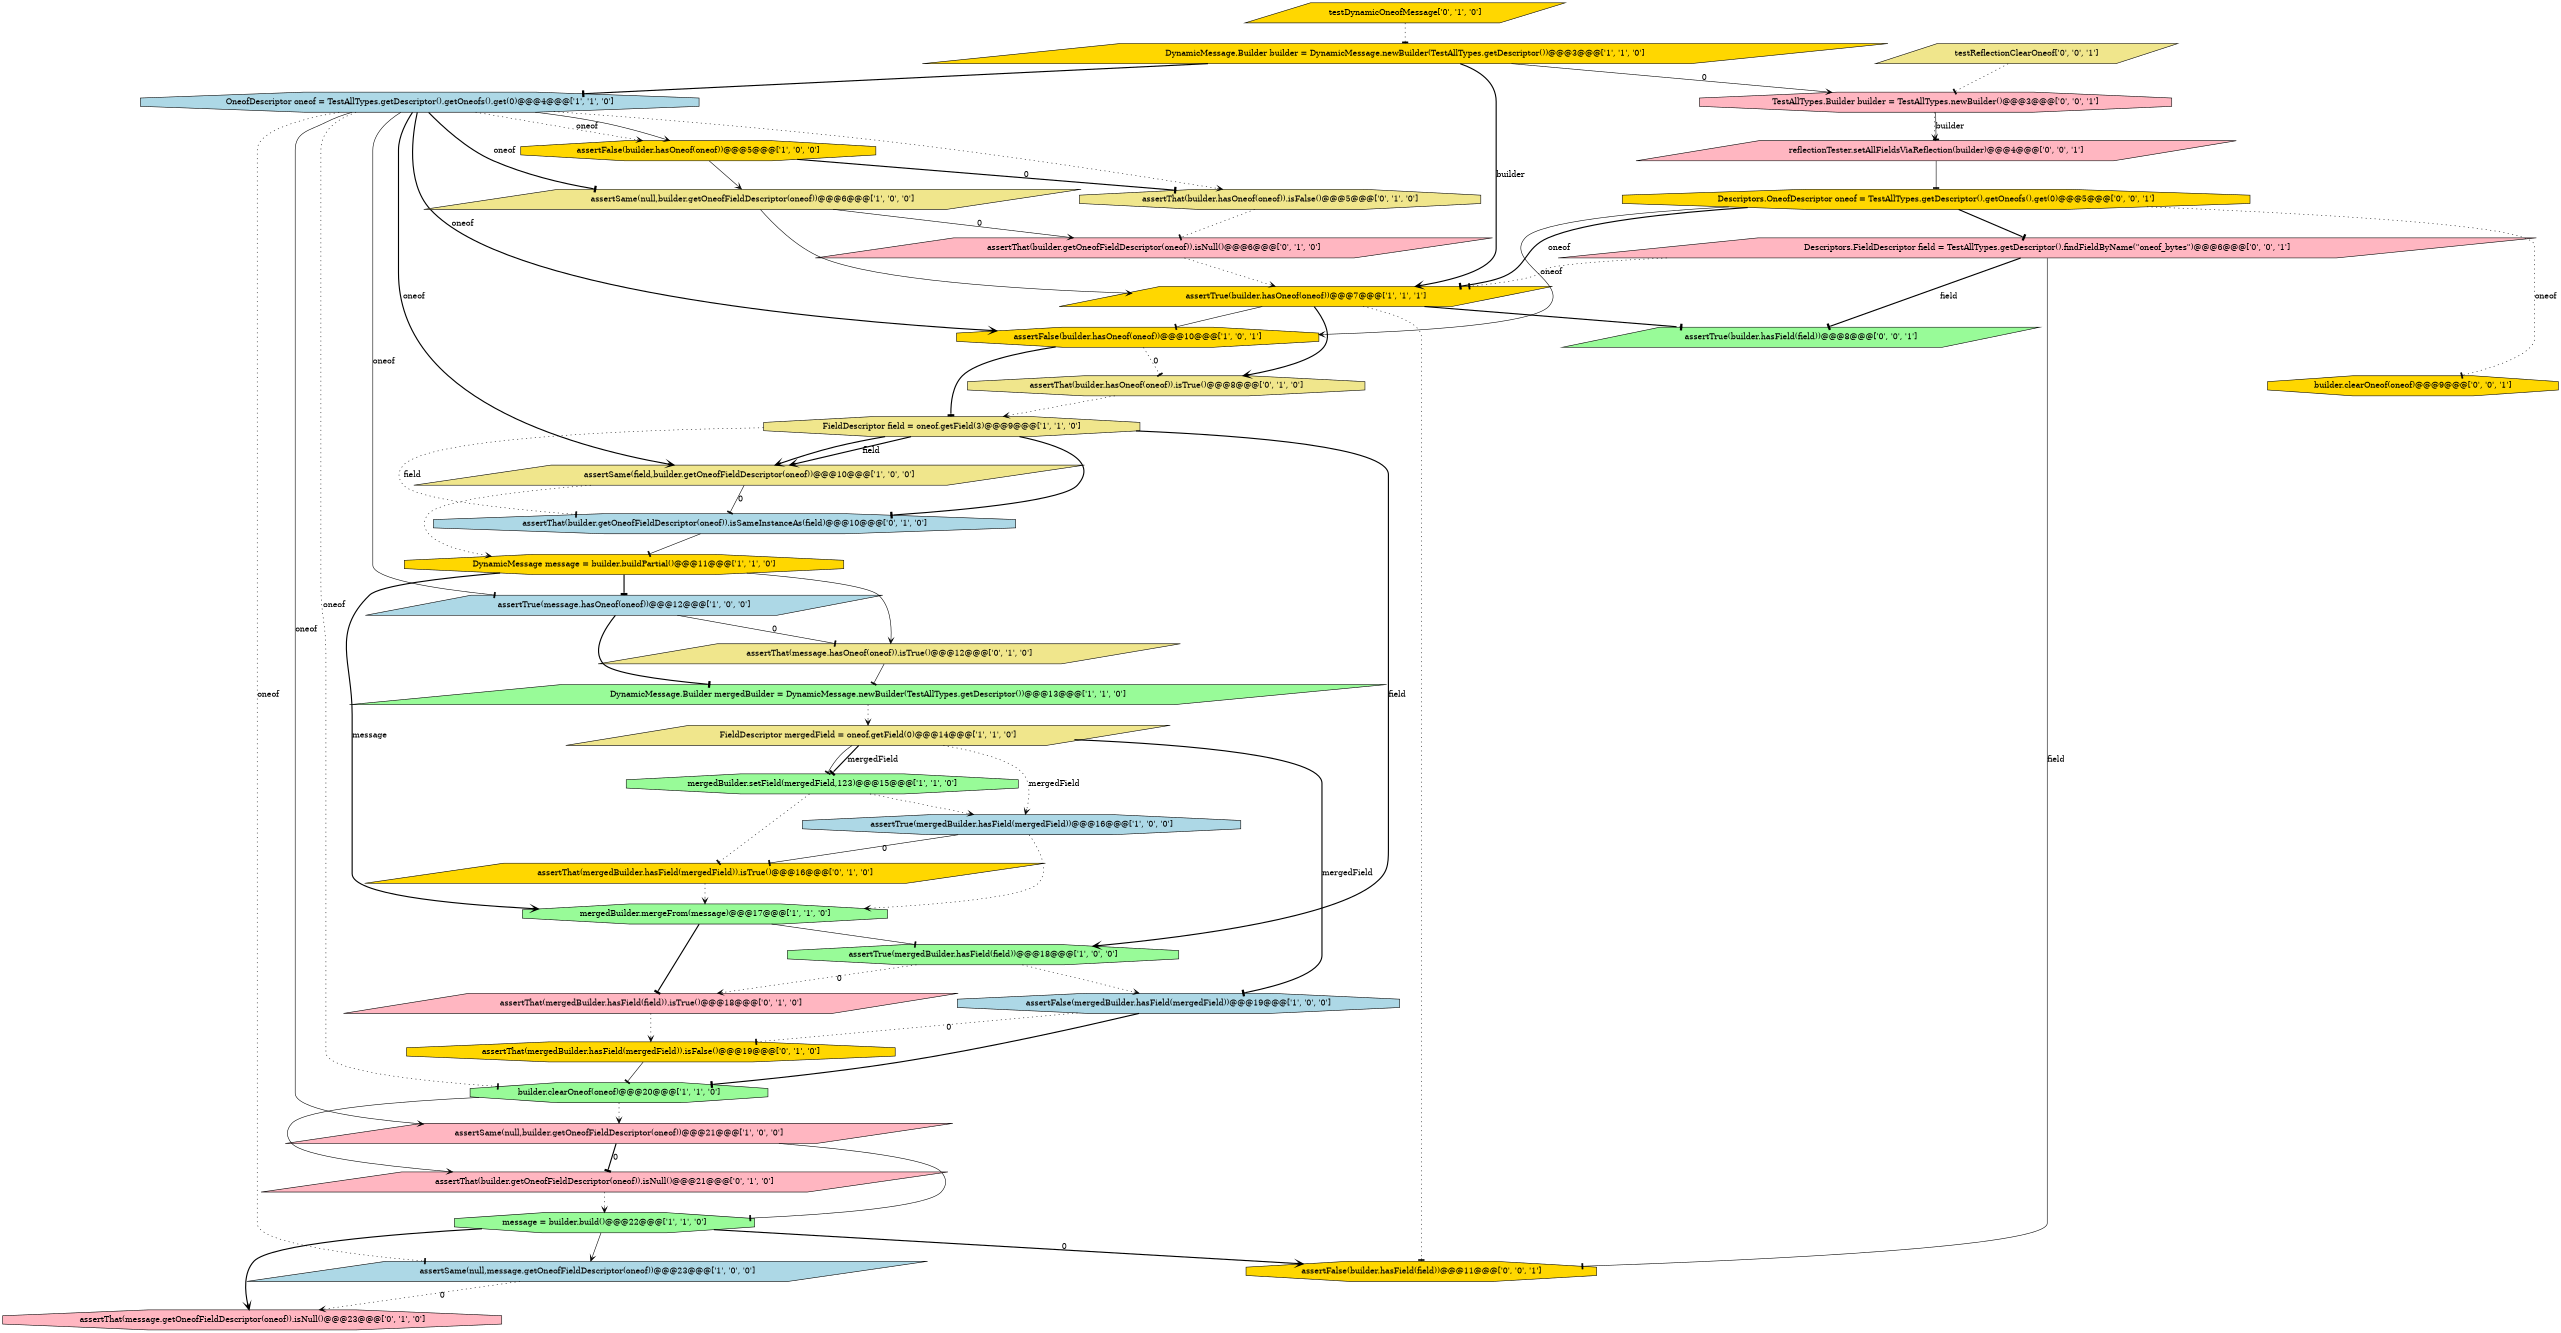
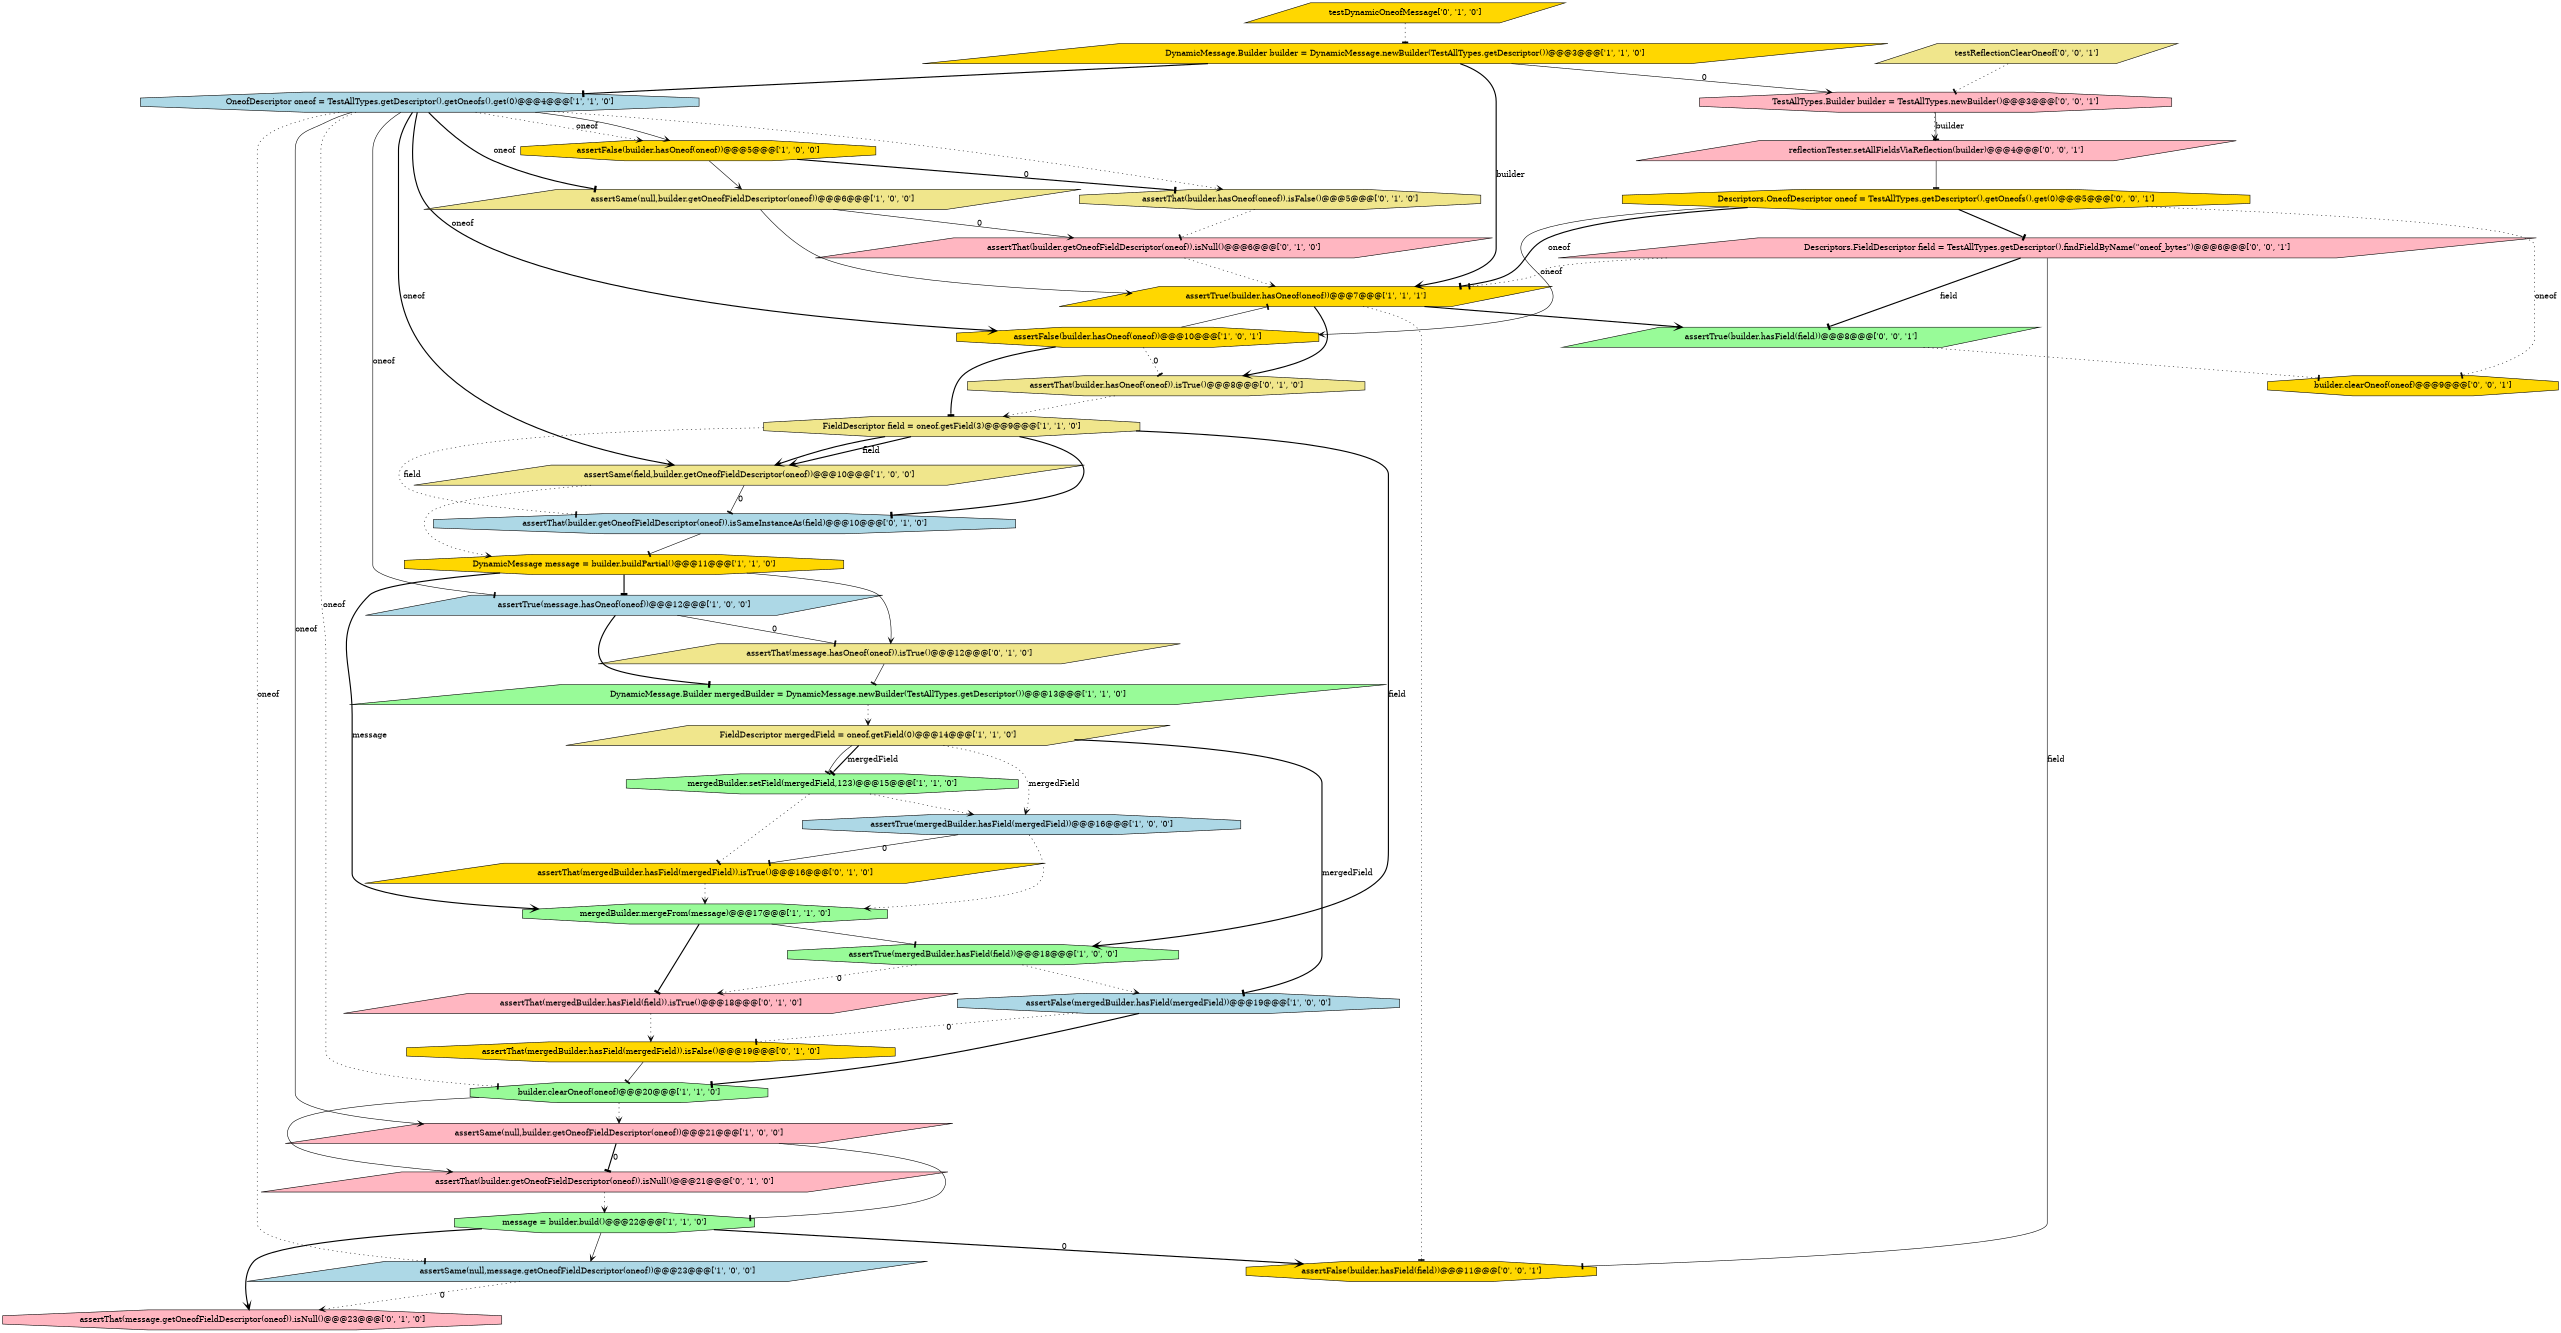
edge "assertTrue(builder.hasOneof(oneof))@@@7@@@['1', '1', '1']" -> "assertFalse(builder.hasOneof(oneof))@@@10@@@['1', '0', '1']": reversed
edge "assertTrue(builder.hasOneof(oneof))@@@7@@@['1', '1', '1']" -> "assertTrue(builder.hasField(field))@@@8@@@['0', '0', '1']": arrowhead tee -> vee
edge "assertTrue(builder.hasField(field))@@@8@@@['0', '0', '1']" -> "builder.clearOneof(oneof)@@@9@@@['0', '0', '1']": added
